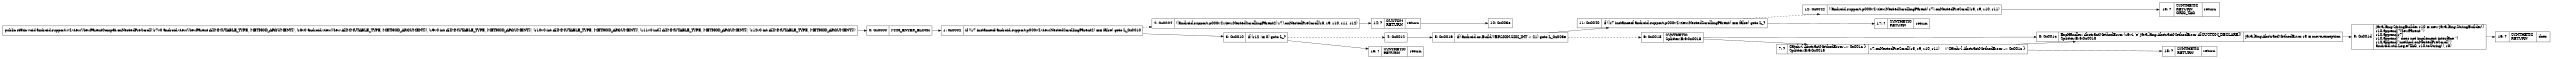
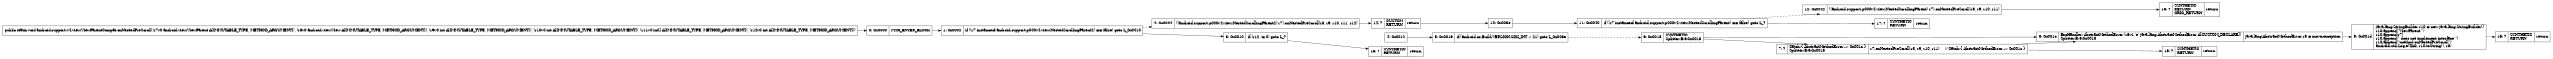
node "13: ?": text "ORIG_TAG" -> "ORIG_RETURN"
edge "5: 0x0016" -> "11: 0x0040": now "10: 0x003e" -> "11: 0x0040"
edge "3: 0x0010" -> "4: 0x0012": removed
node "16: ?": text "does" -> "return"
